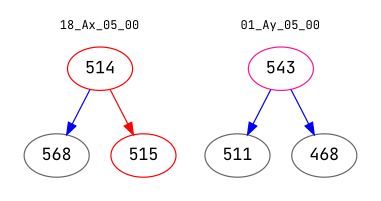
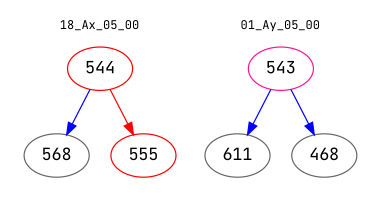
node "514": label "514" -> "544"
node "515": label "515" -> "555"
node "511": label "511" -> "611"
